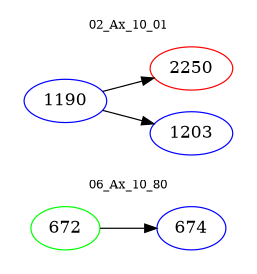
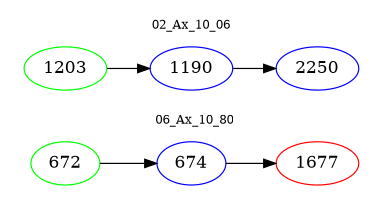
cluster "02_Ax_10_01": label "02_Ax_10_01" -> "02_Ax_10_06"
node "2250": color red -> blue
edge "1190" -> "1203": reversed
node "1203": color blue -> green
node "1677": added
